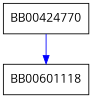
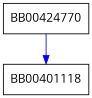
node "BB00601118": label "BB00601118" -> "BB00401118"
